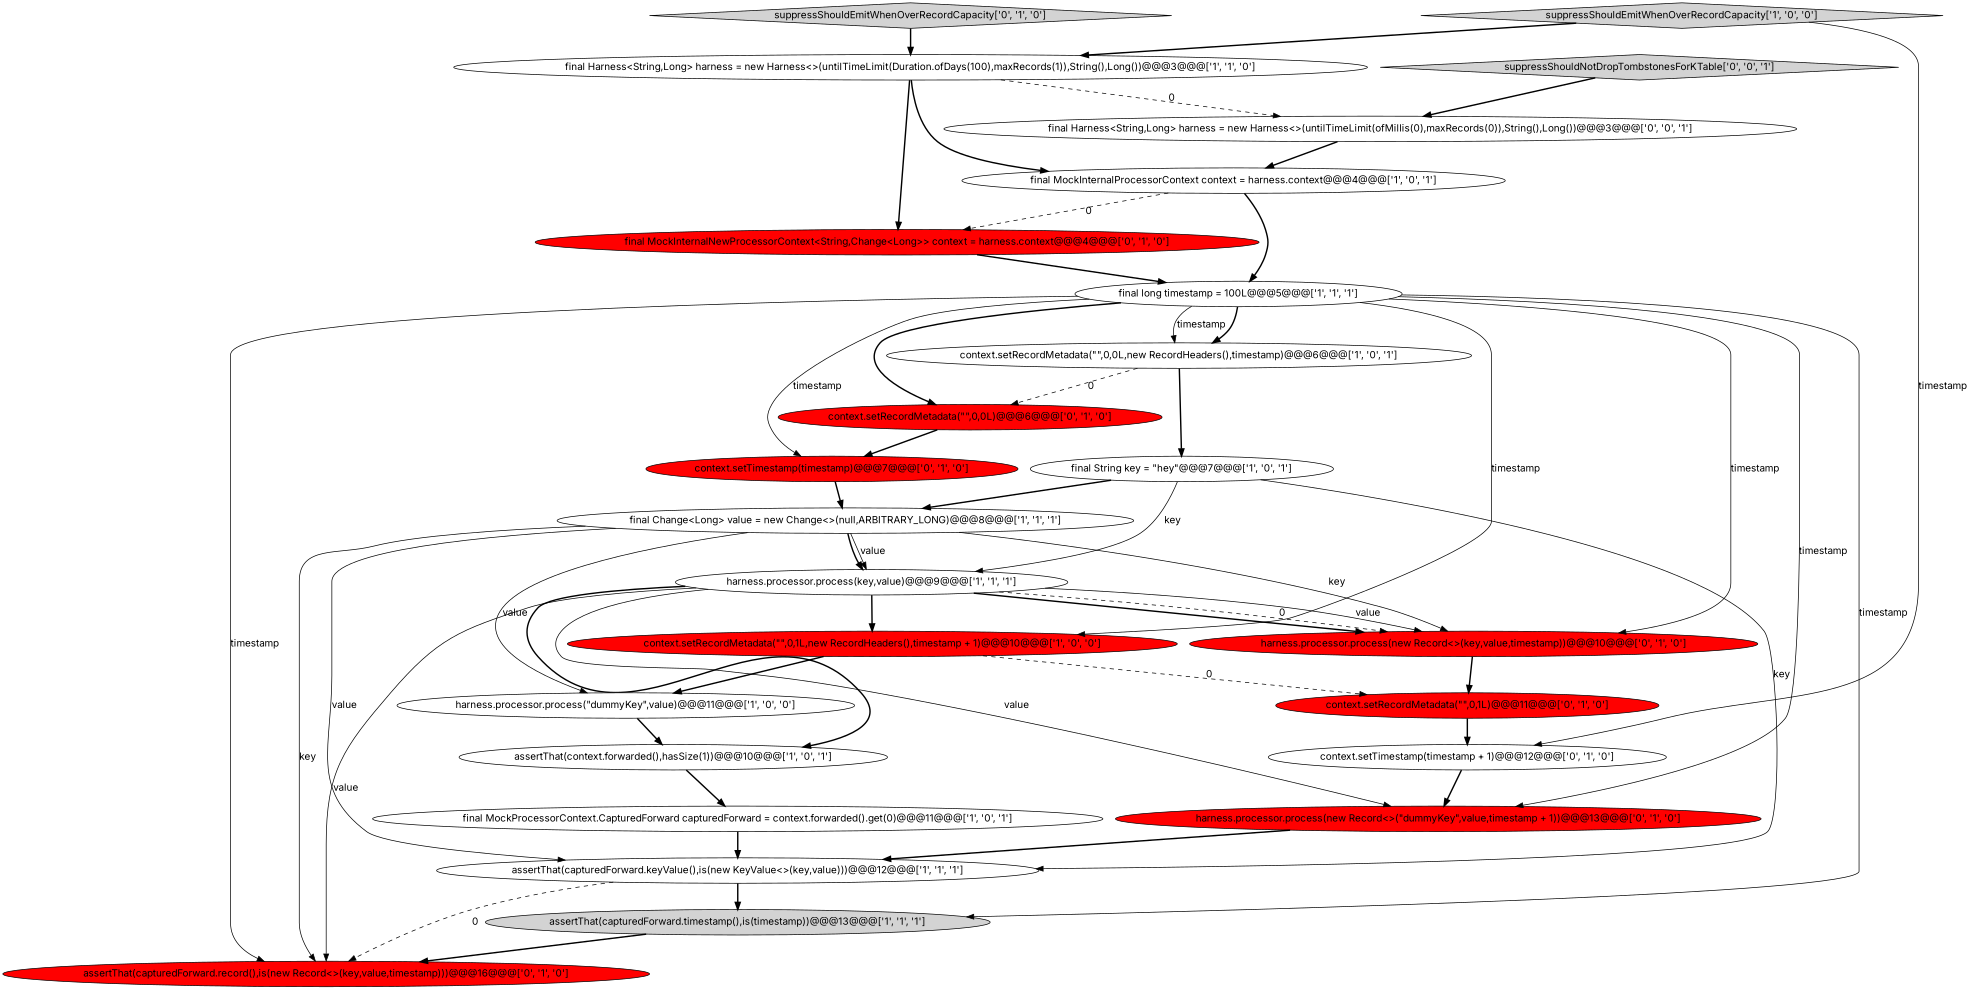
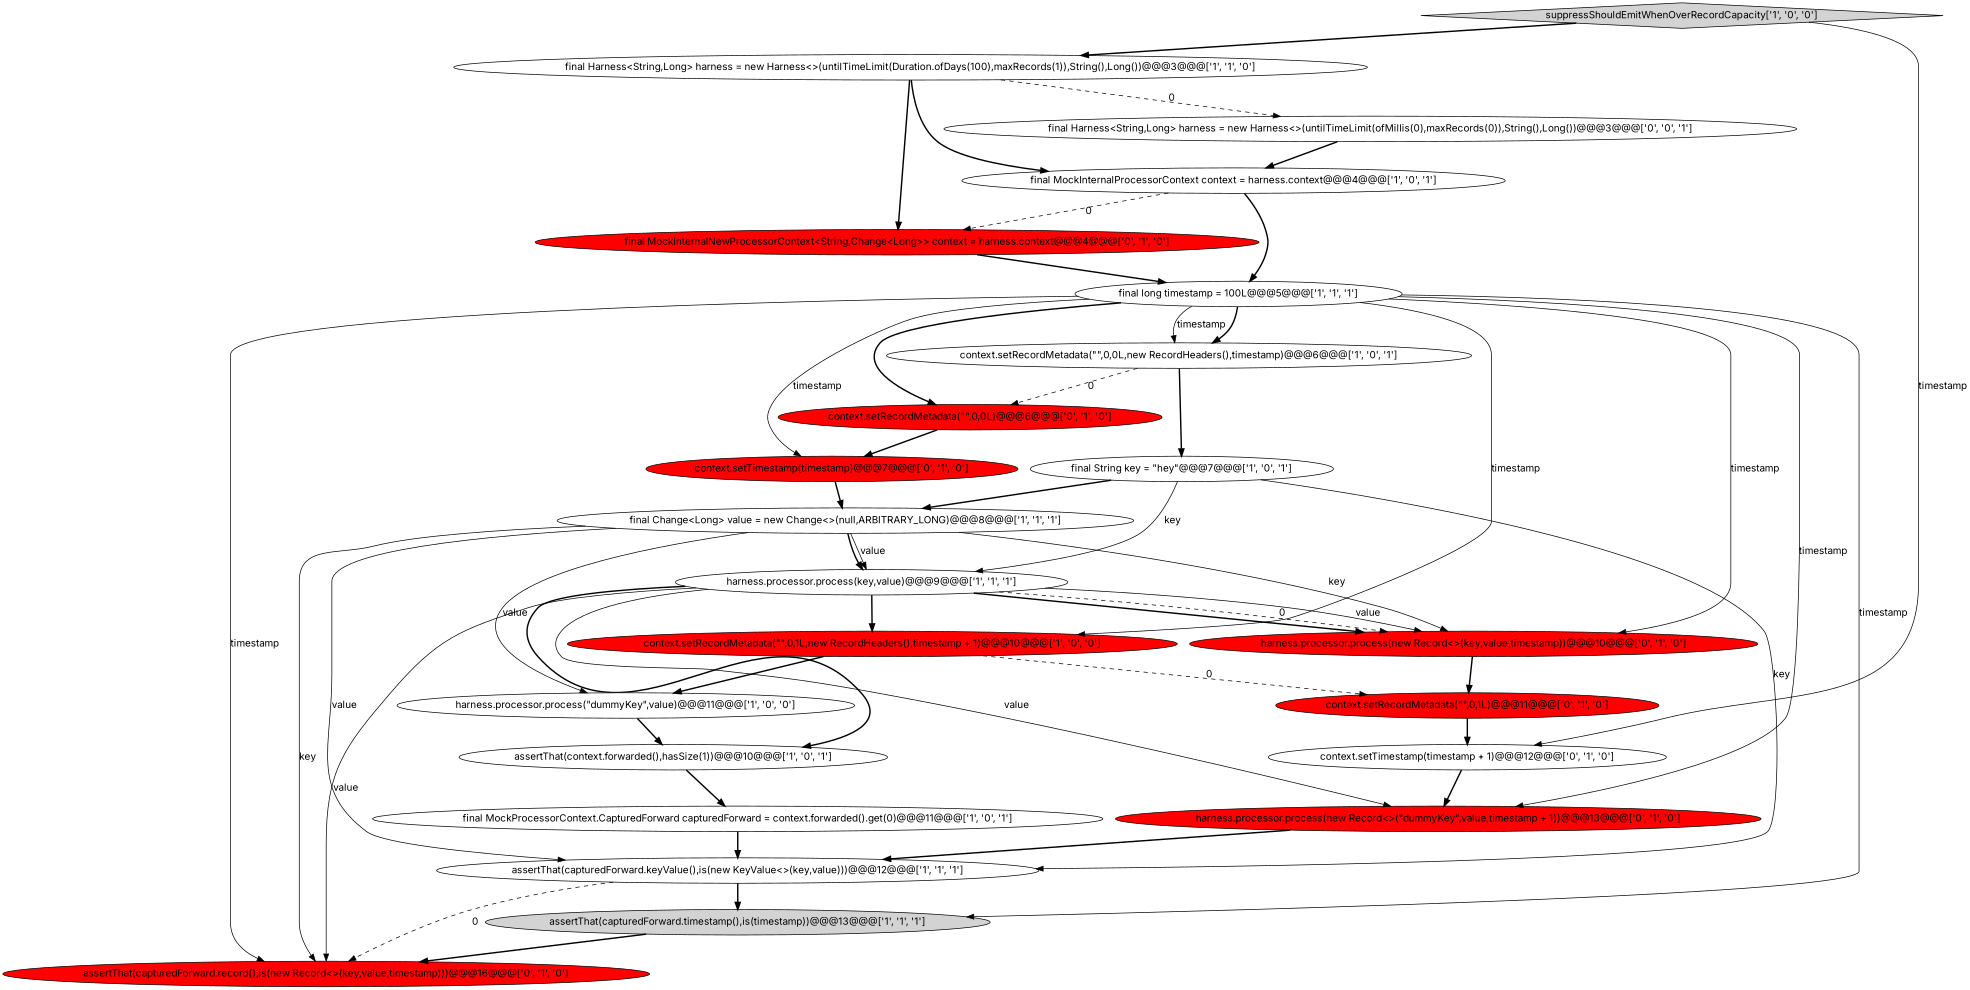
node "suppressShouldEmitWhenOverRecordCapacity['0', '1', '0']": removed
node "suppressShouldNotDropTombstonesForKTable['0', '0', '1']": removed
